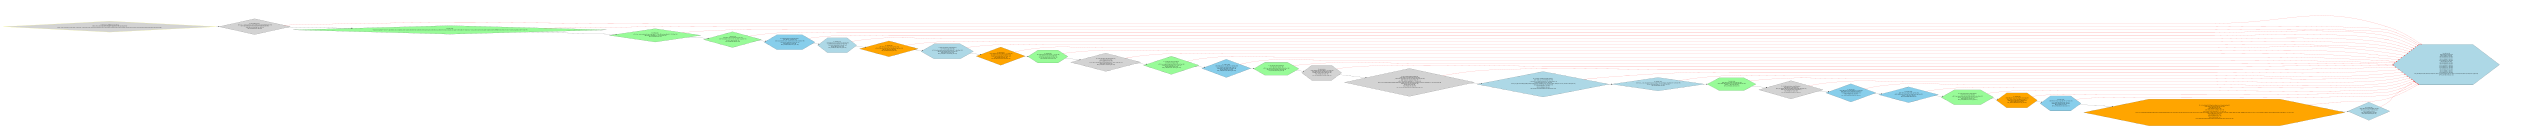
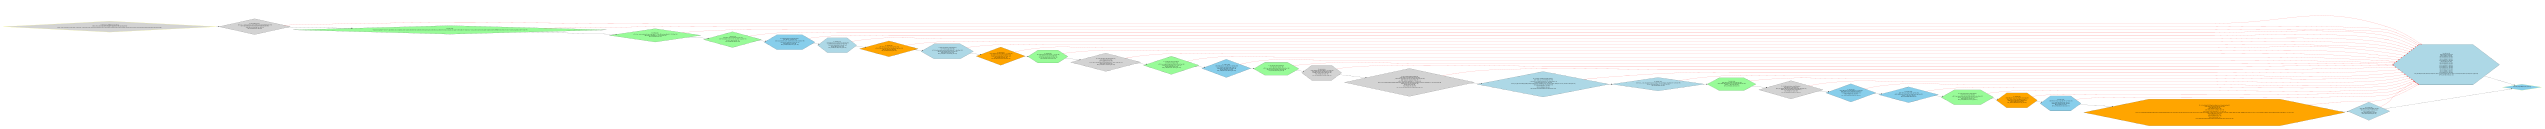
node "2: Exit Map Log.findByDate(int,int,String)": added
